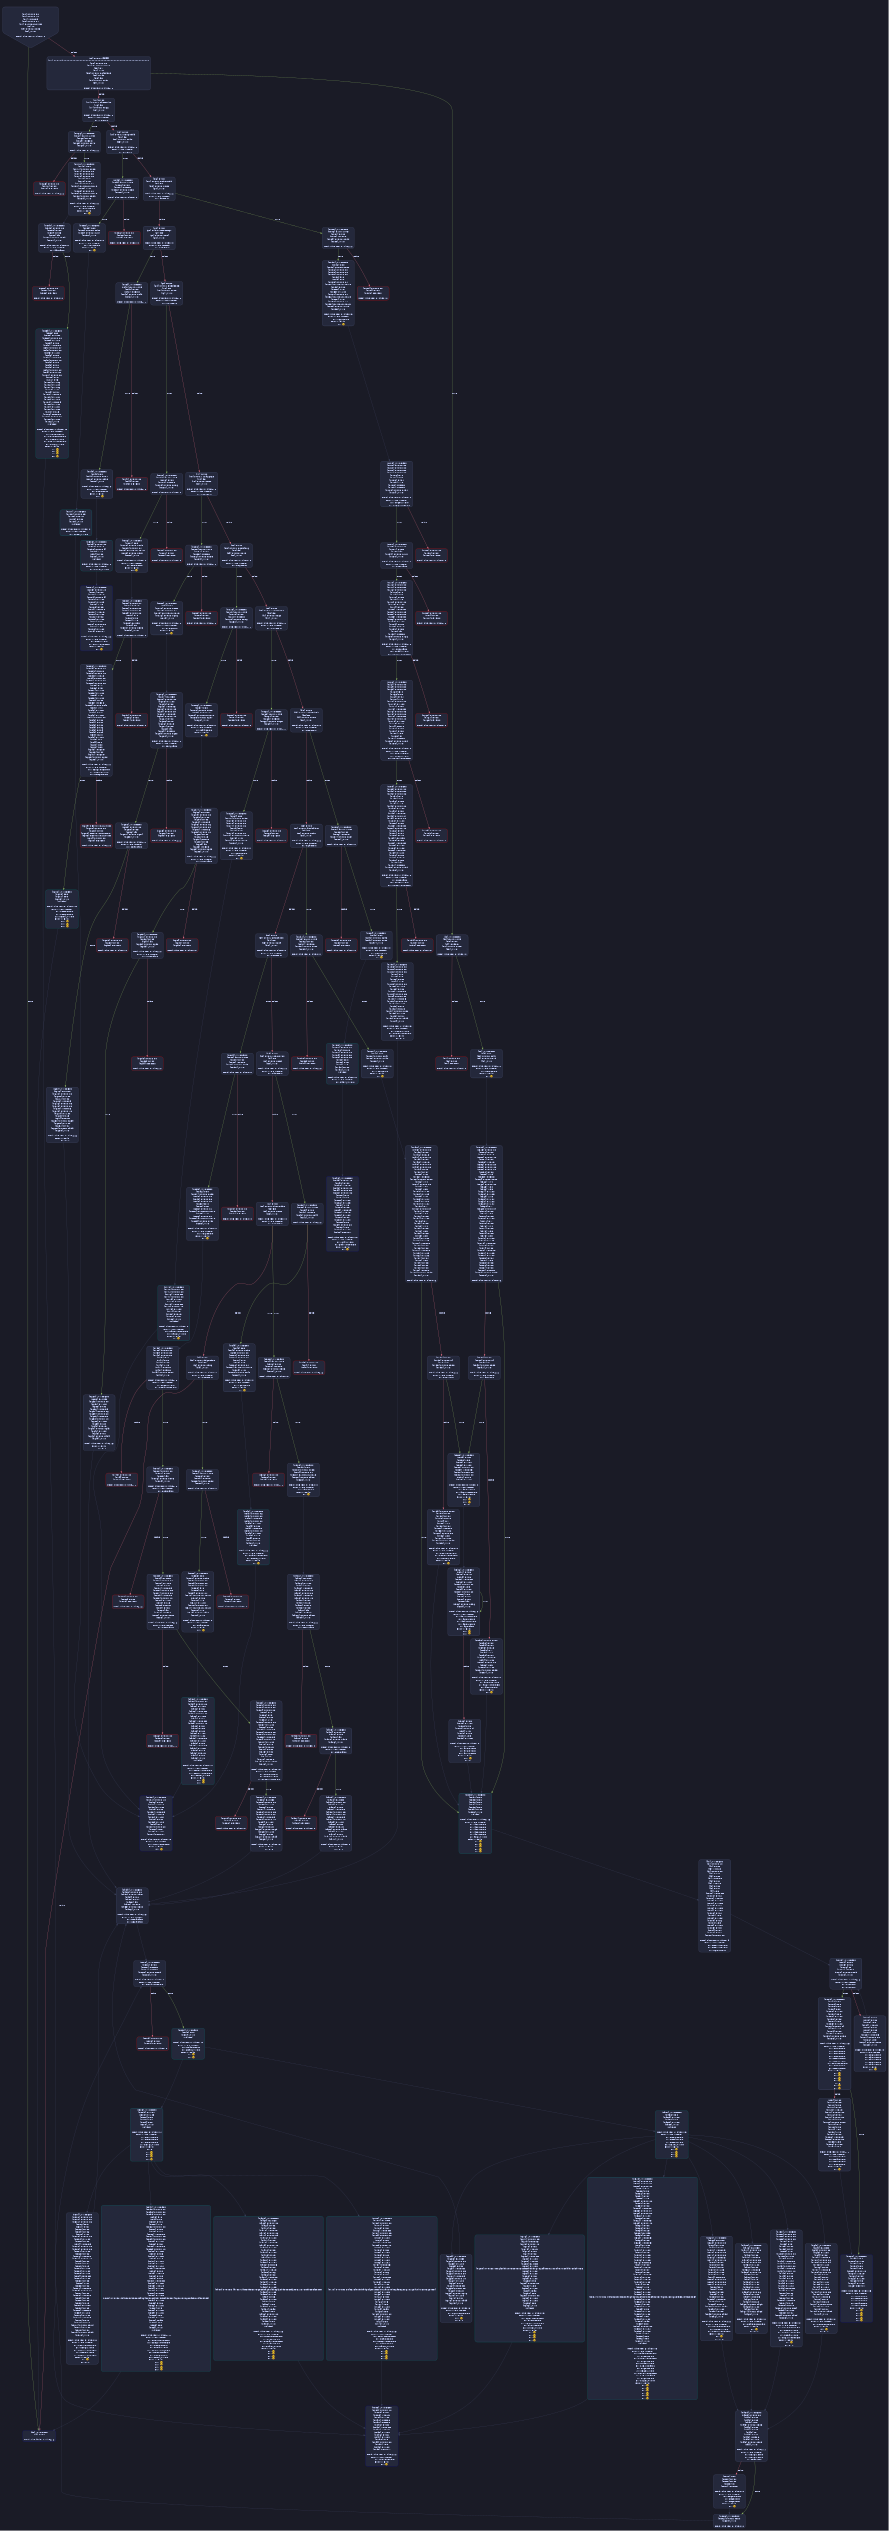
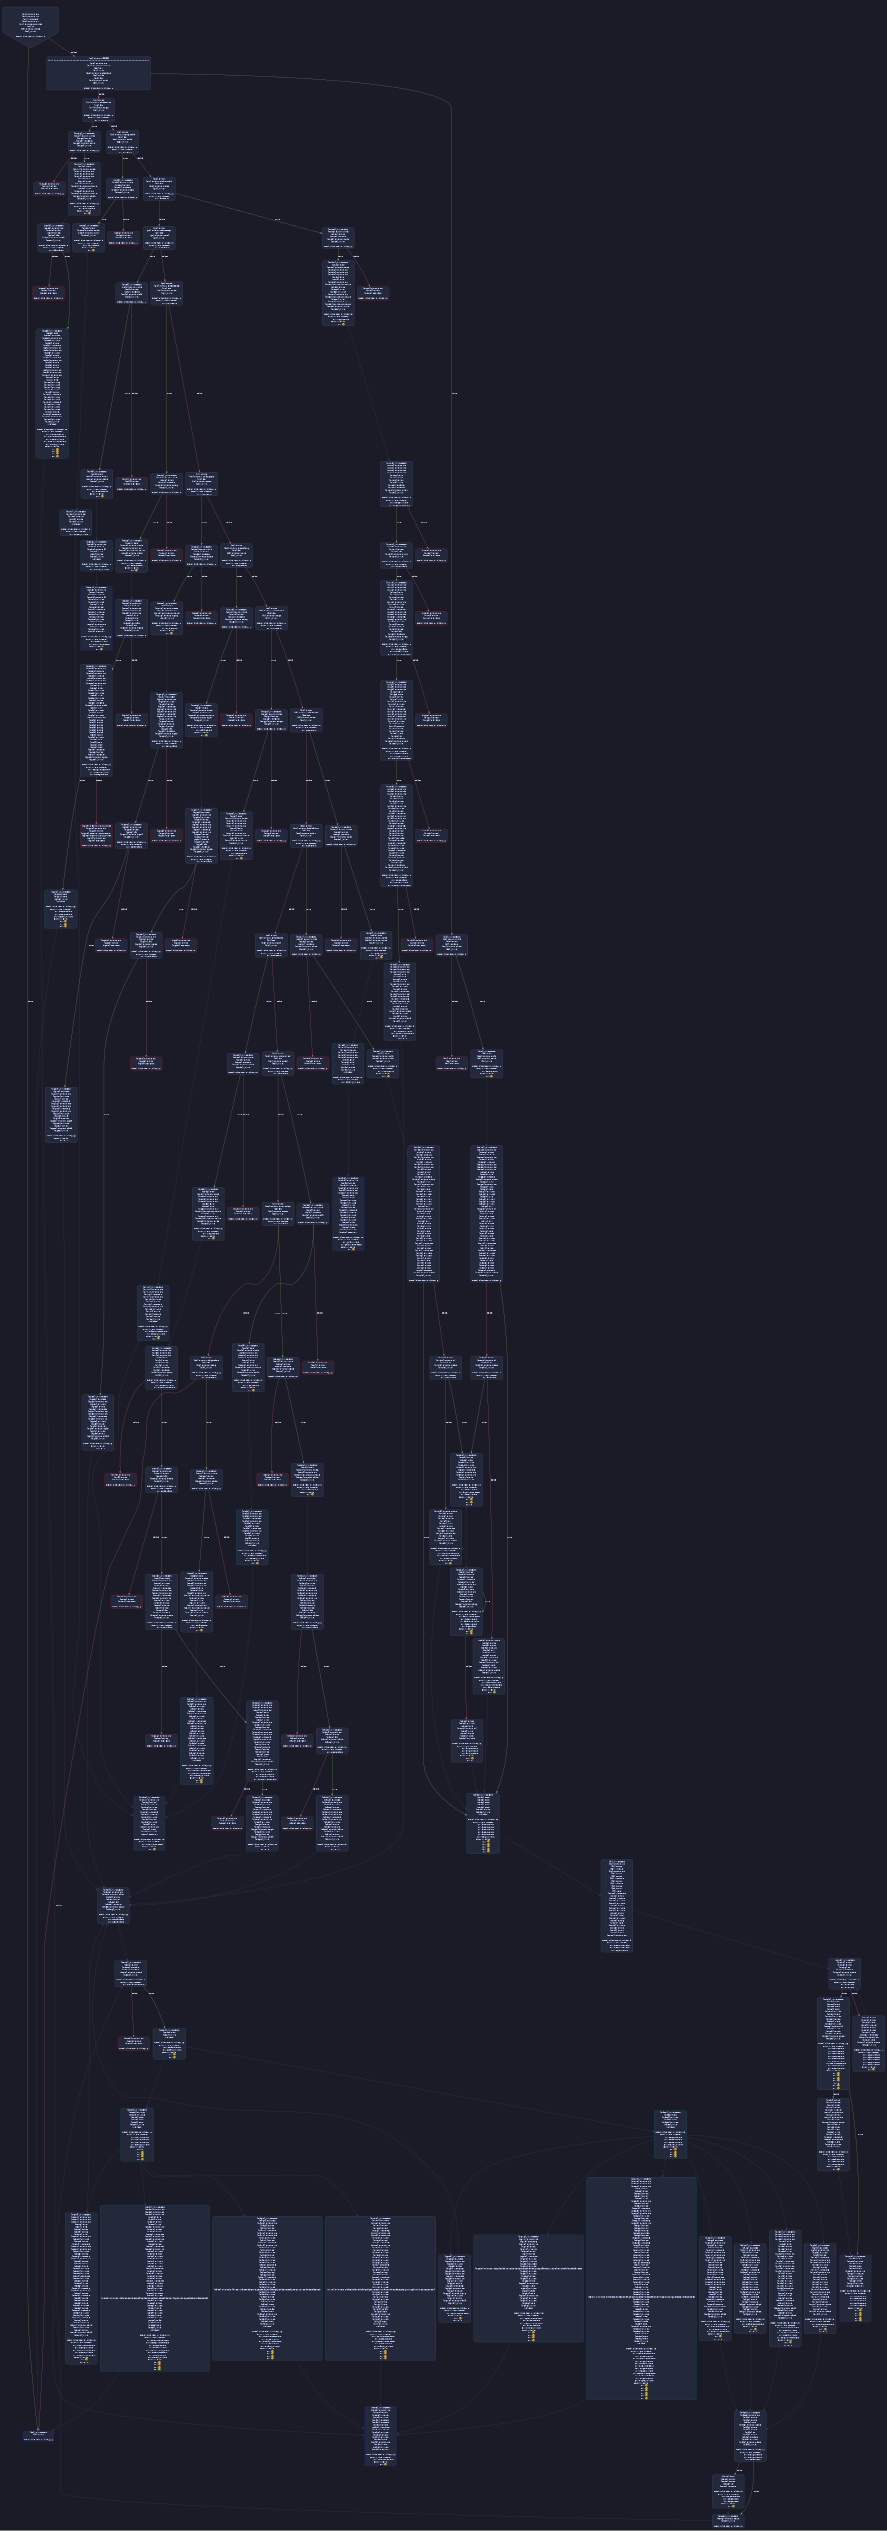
node "[da] JUMPDEST [db] STOP Stack size fdde: 0, sizeΔ: 0": label "[da] JUMPDEST [db] STOP Stack size fdde: 0, sizeΔ: 0" -> "[da] JUMPDEST [db] STOP Stack size req: 0, sizeΔ: 0"
